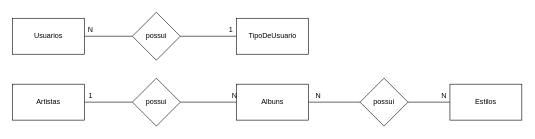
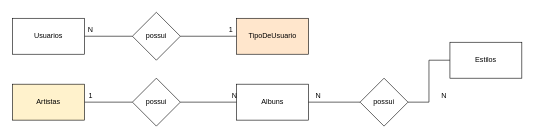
node "TipoDeUsuario": fillcolor #ffffff -> #ffe6cc
node "Artistas": fillcolor #ffffff -> #fff2cc
node "Estilos": moved (486, 102) -> (486, 60)
